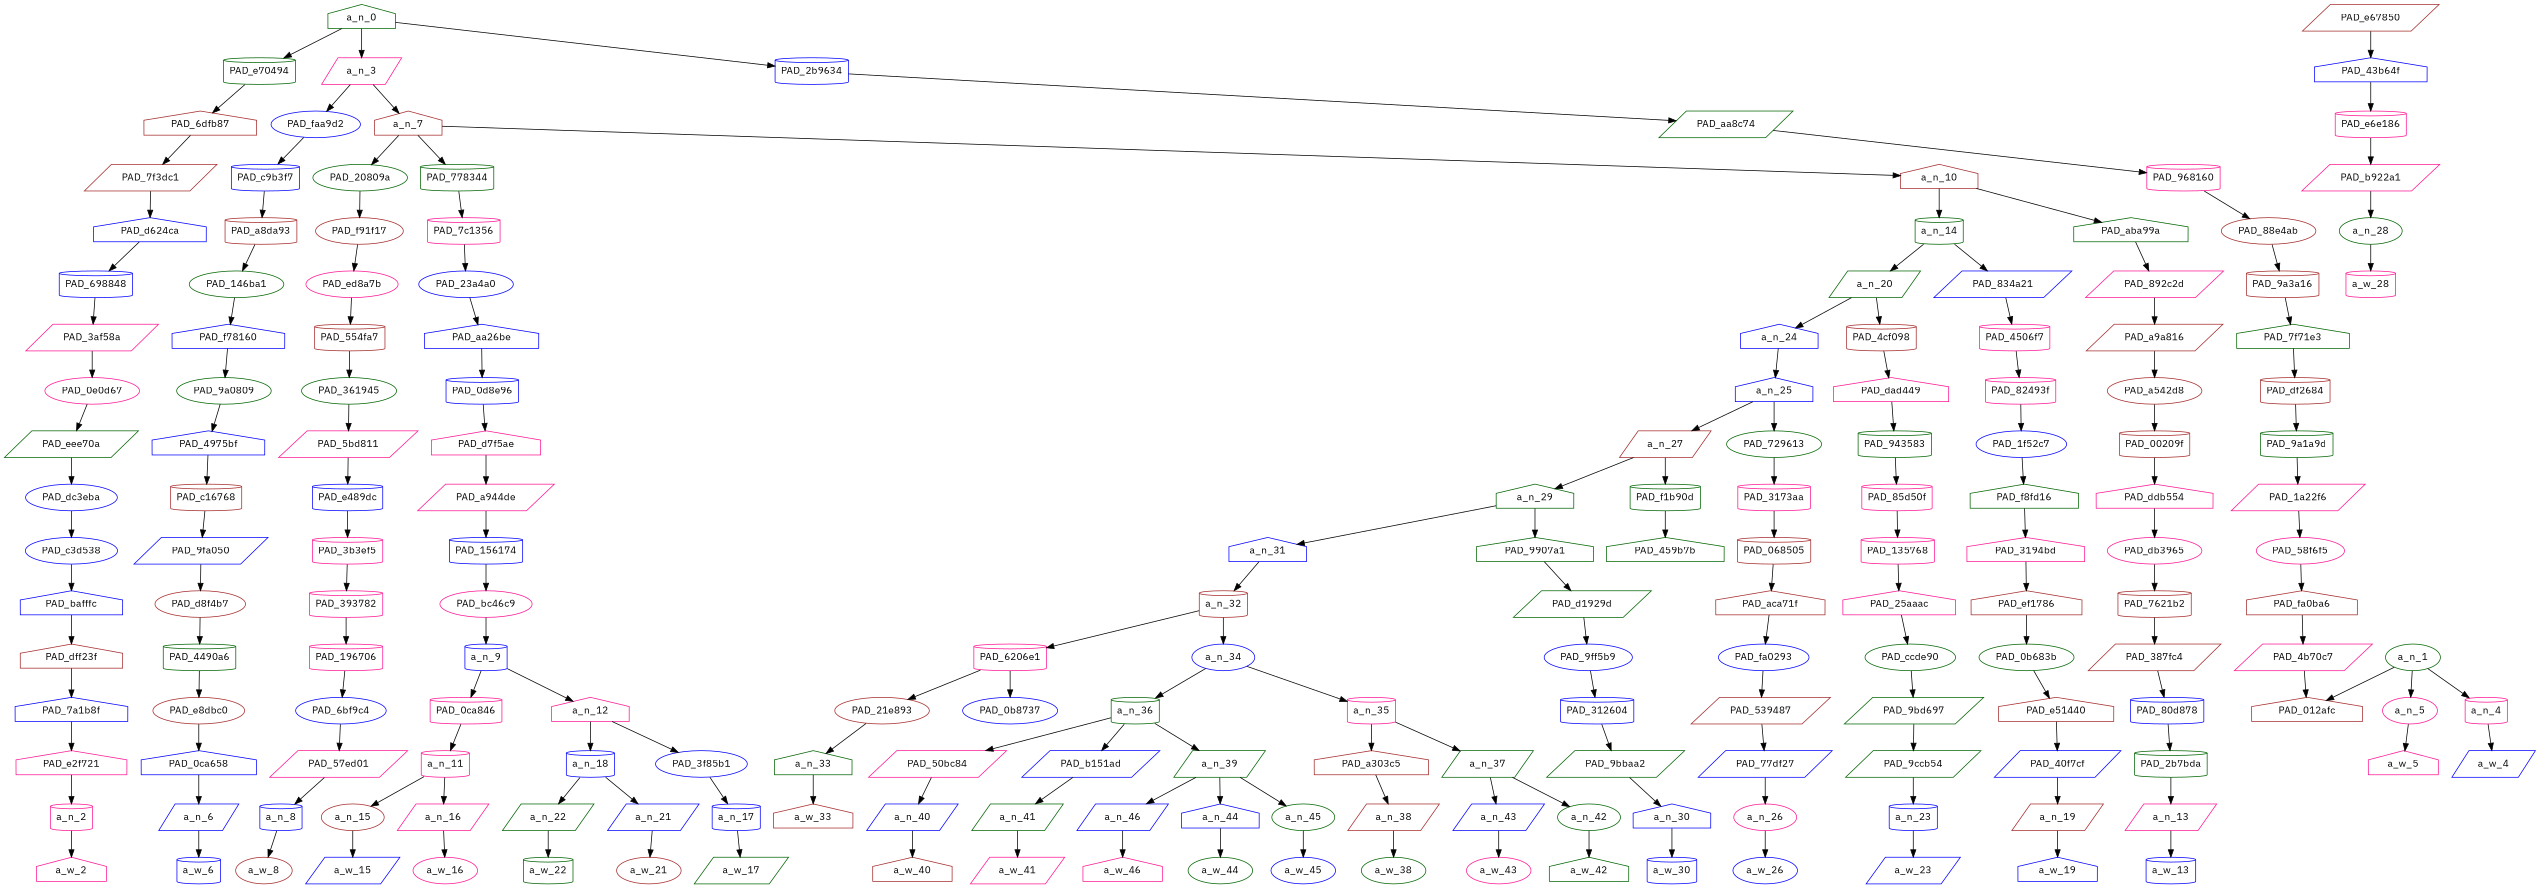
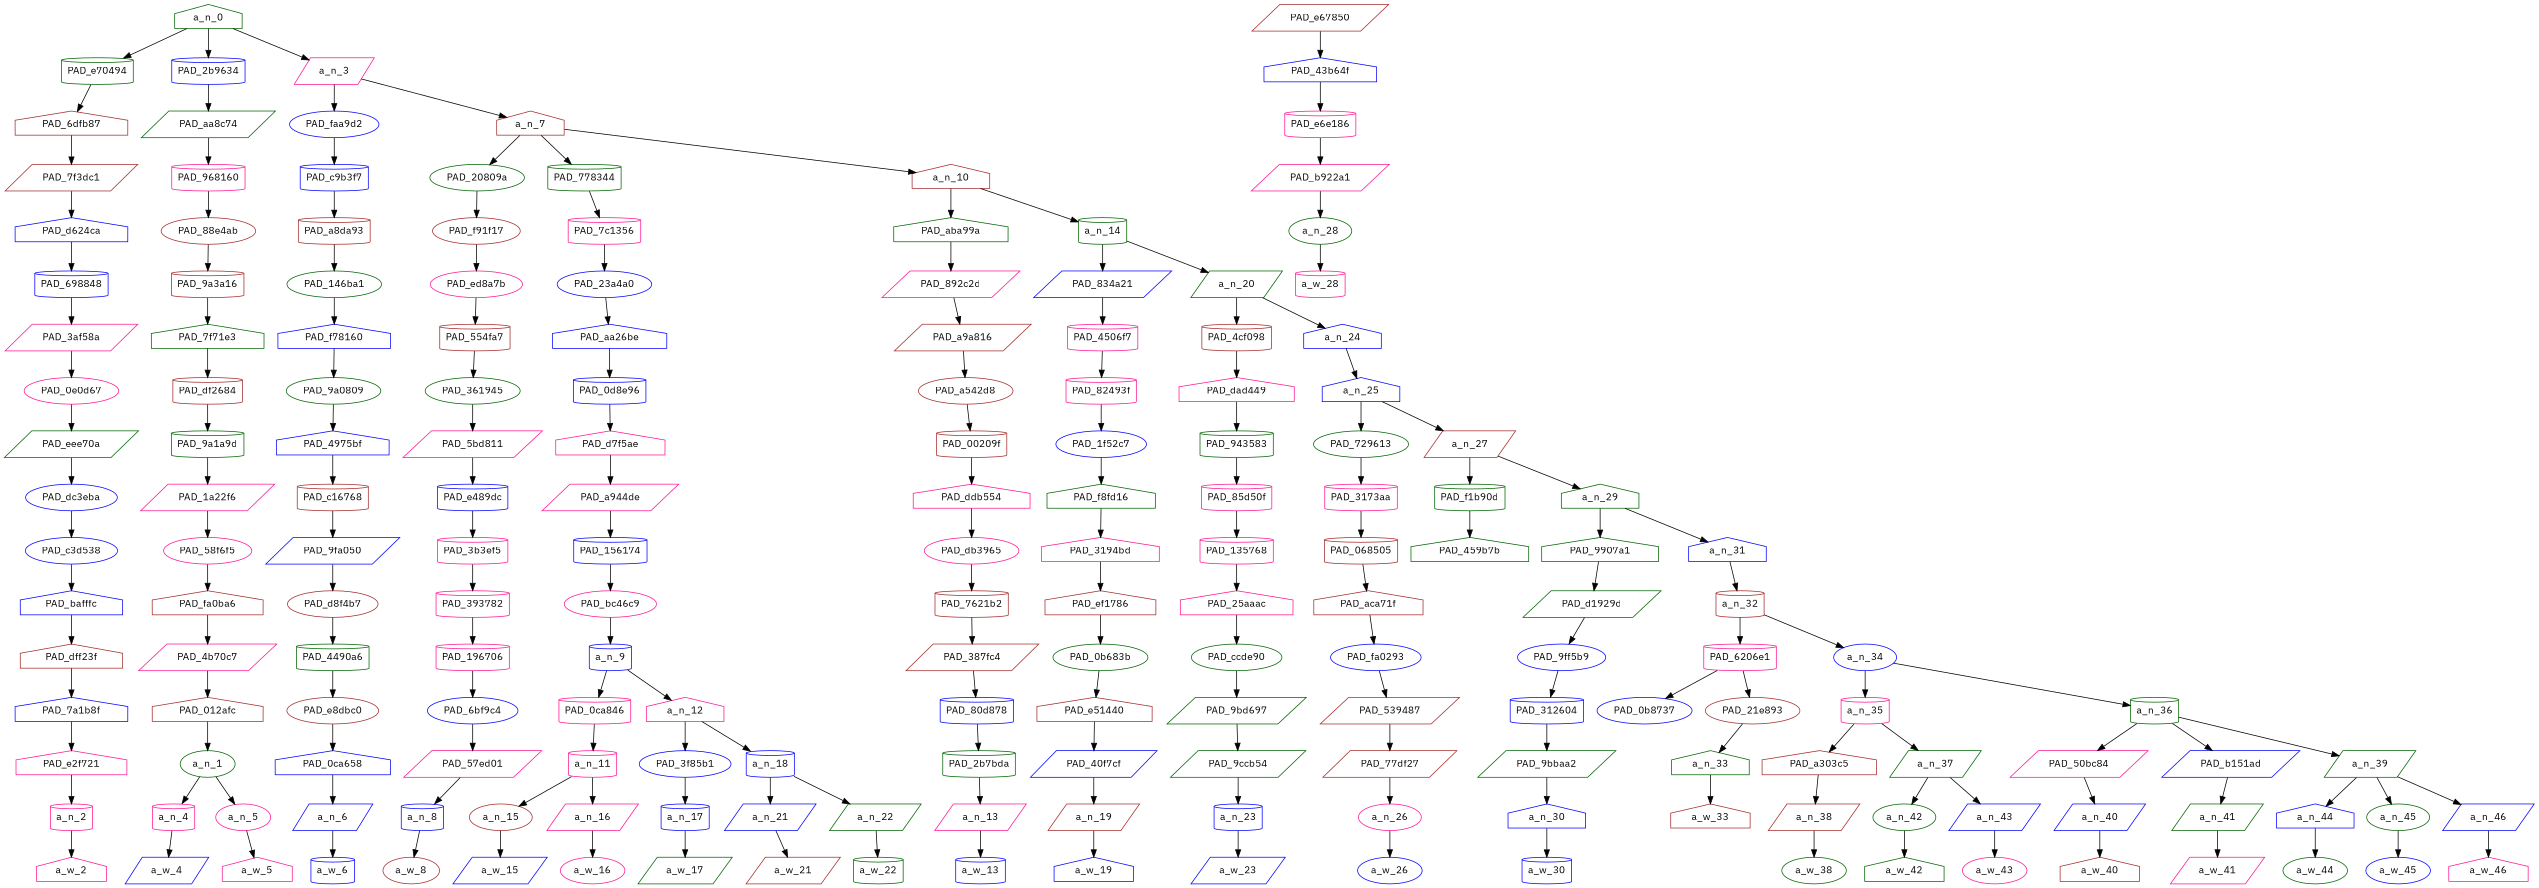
edge "a_n_1" -> "PAD_012afc": reversed
node "PAD_77df27": color blue -> brown
node "a_w_21": shape ellipse -> parallelogram
